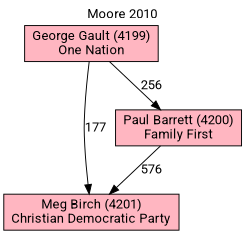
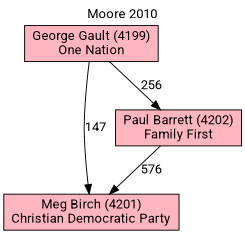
edge "George Gault (4199) One Nation" -> "Meg Birch (4201) Christian Democratic Party": label "177" -> "147"
node "Paul Barrett (4200) Family First": label "Paul Barrett (4200) Family First" -> "Paul Barrett (4202) Family First"
